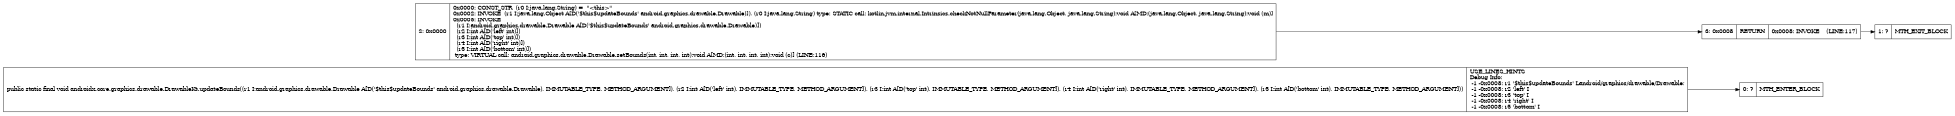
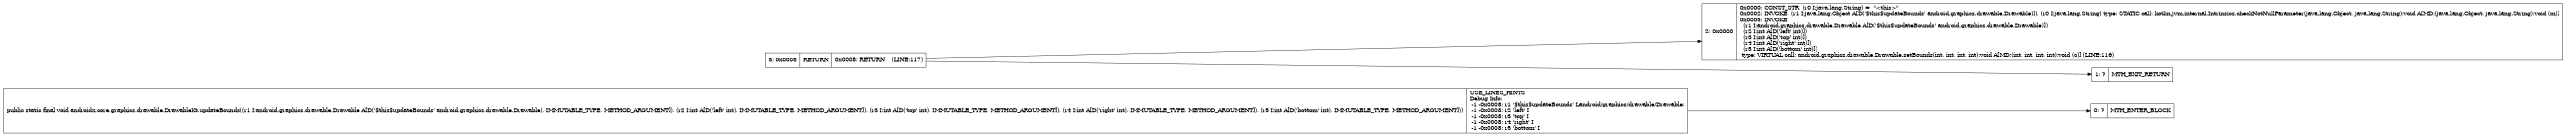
edge "2: 0x0000" -> "3: 0x0008": reversed
node "3: 0x0008": text "0x0008: INVOKE    (LINE:117)" -> "0x0008: RETURN    (LINE:117)"
node "1: ?": text "MTH_EXIT_BLOCK" -> "MTH_EXIT_RETURN"
